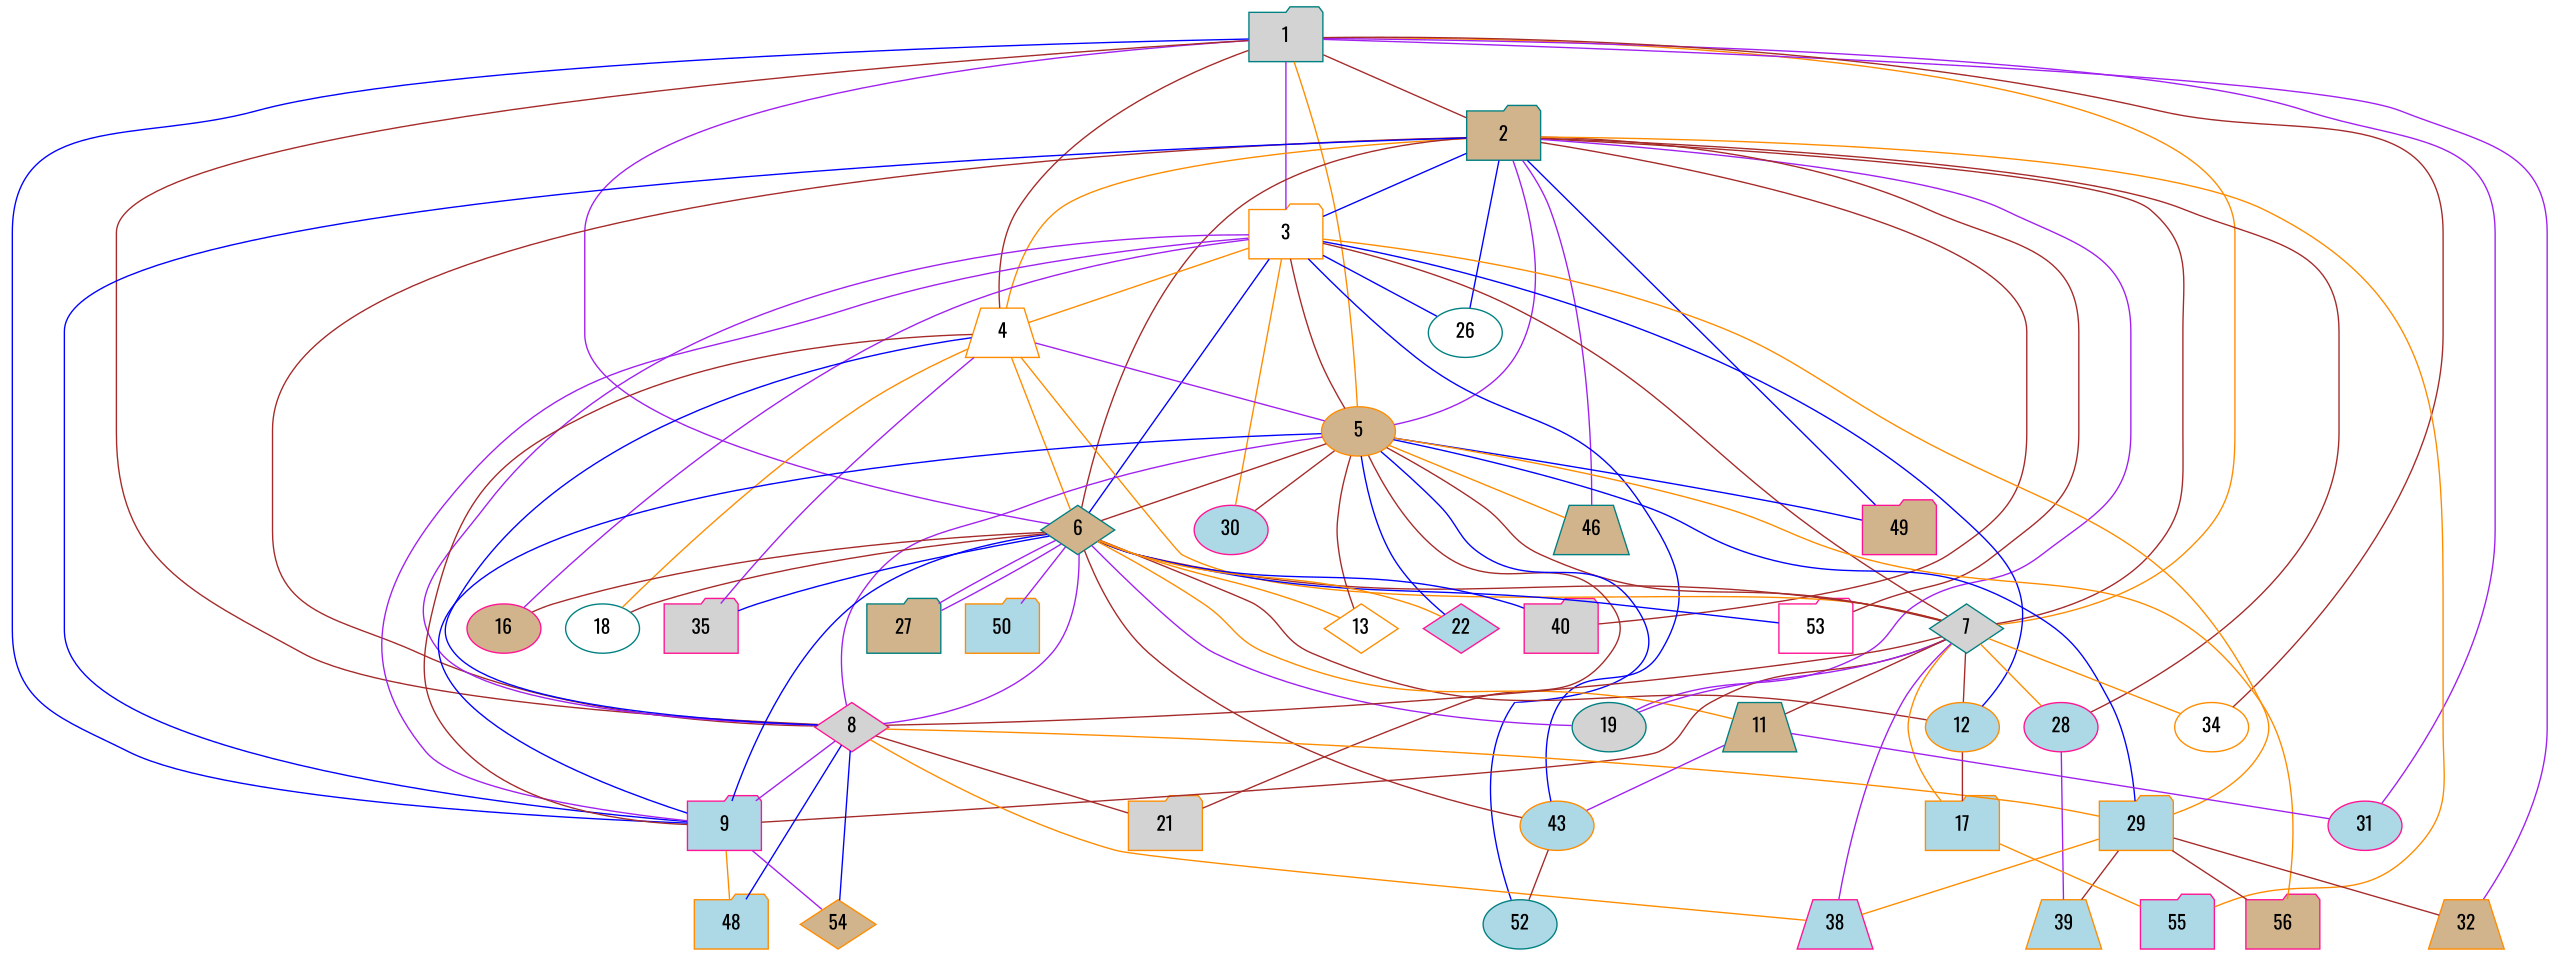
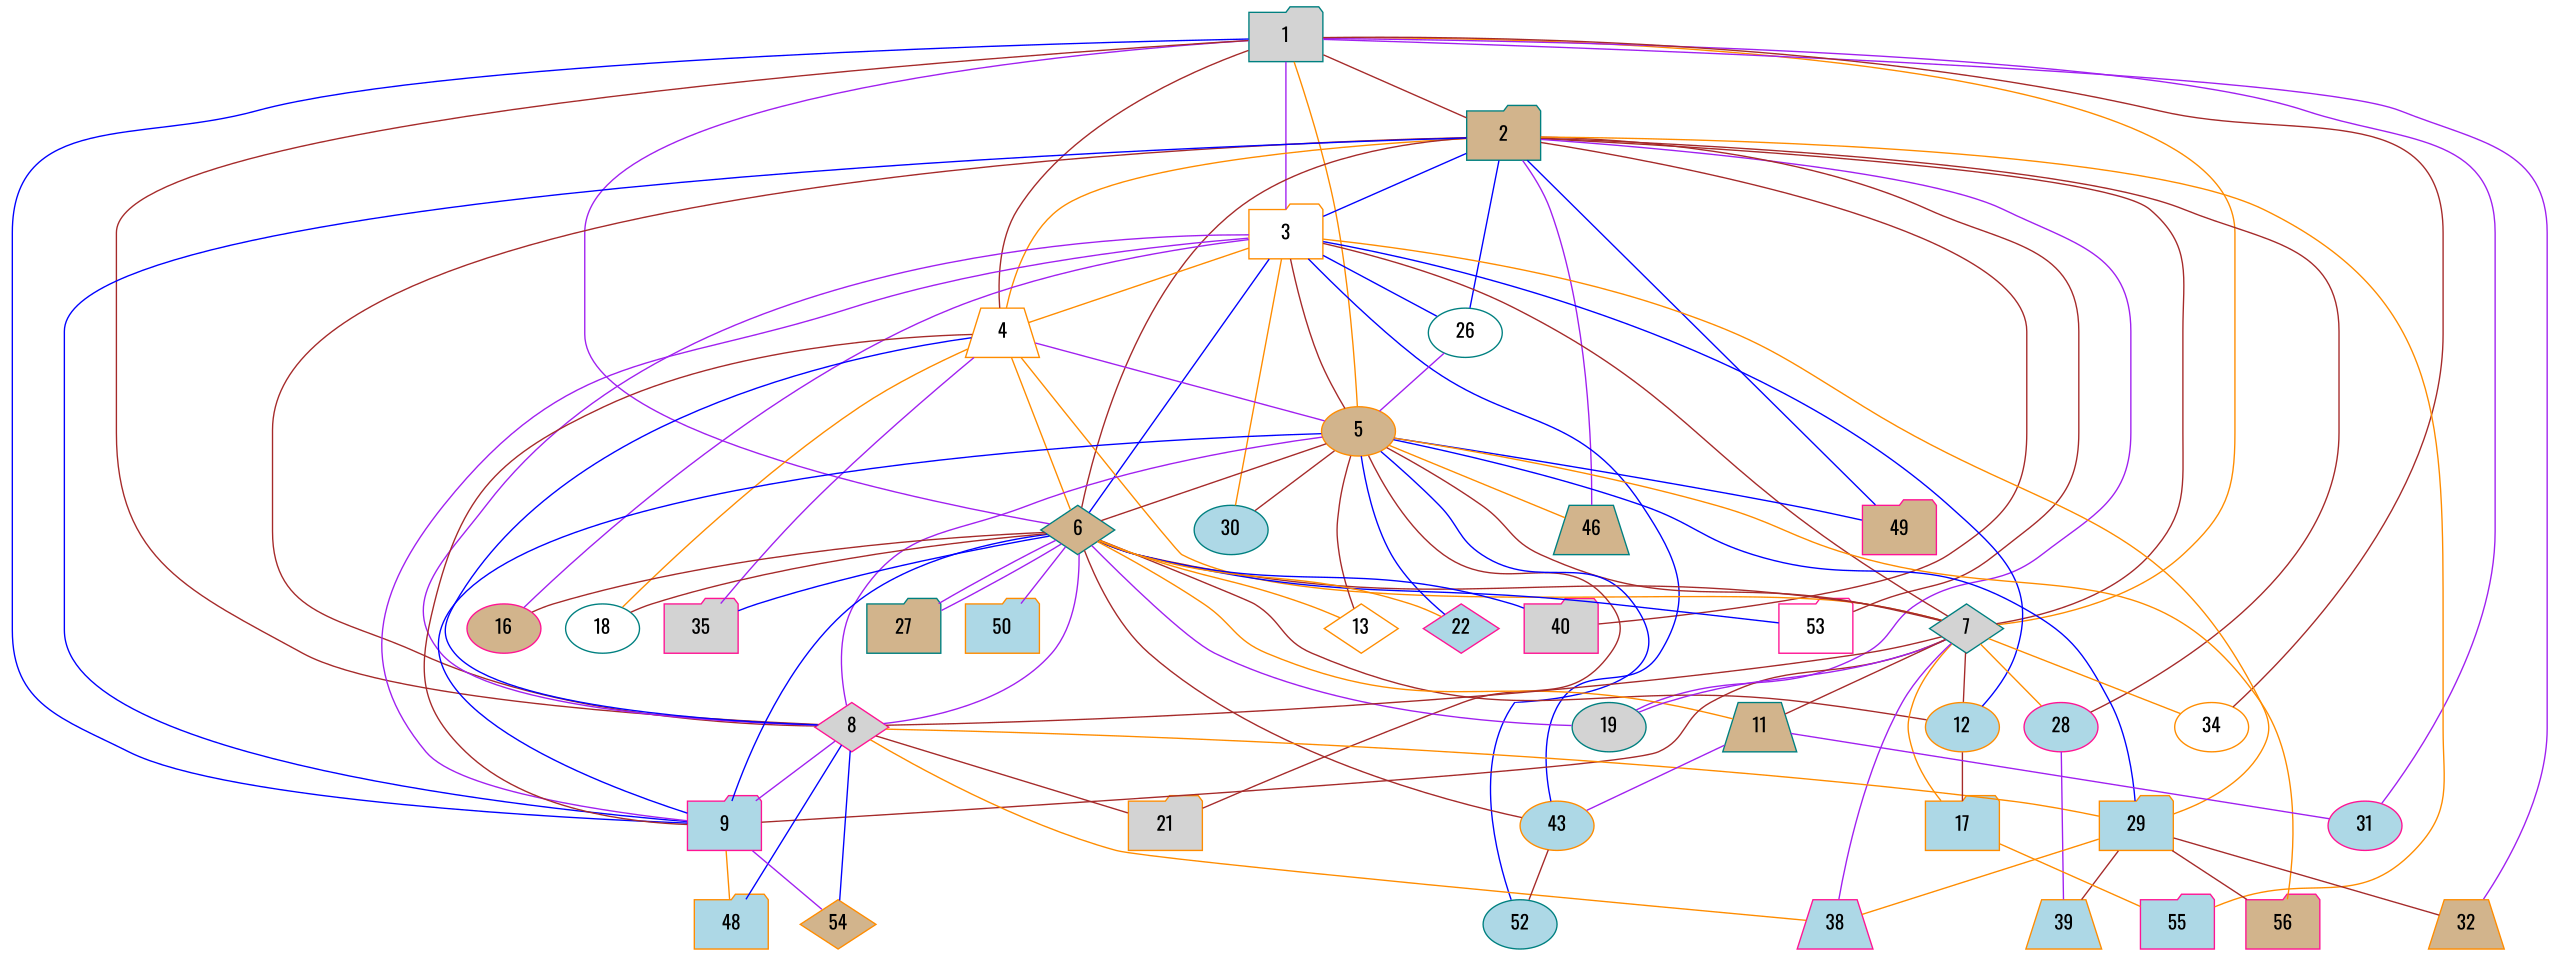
edge "2" -- "5": now "26" -- "5"
node "30": color deeppink -> teal
